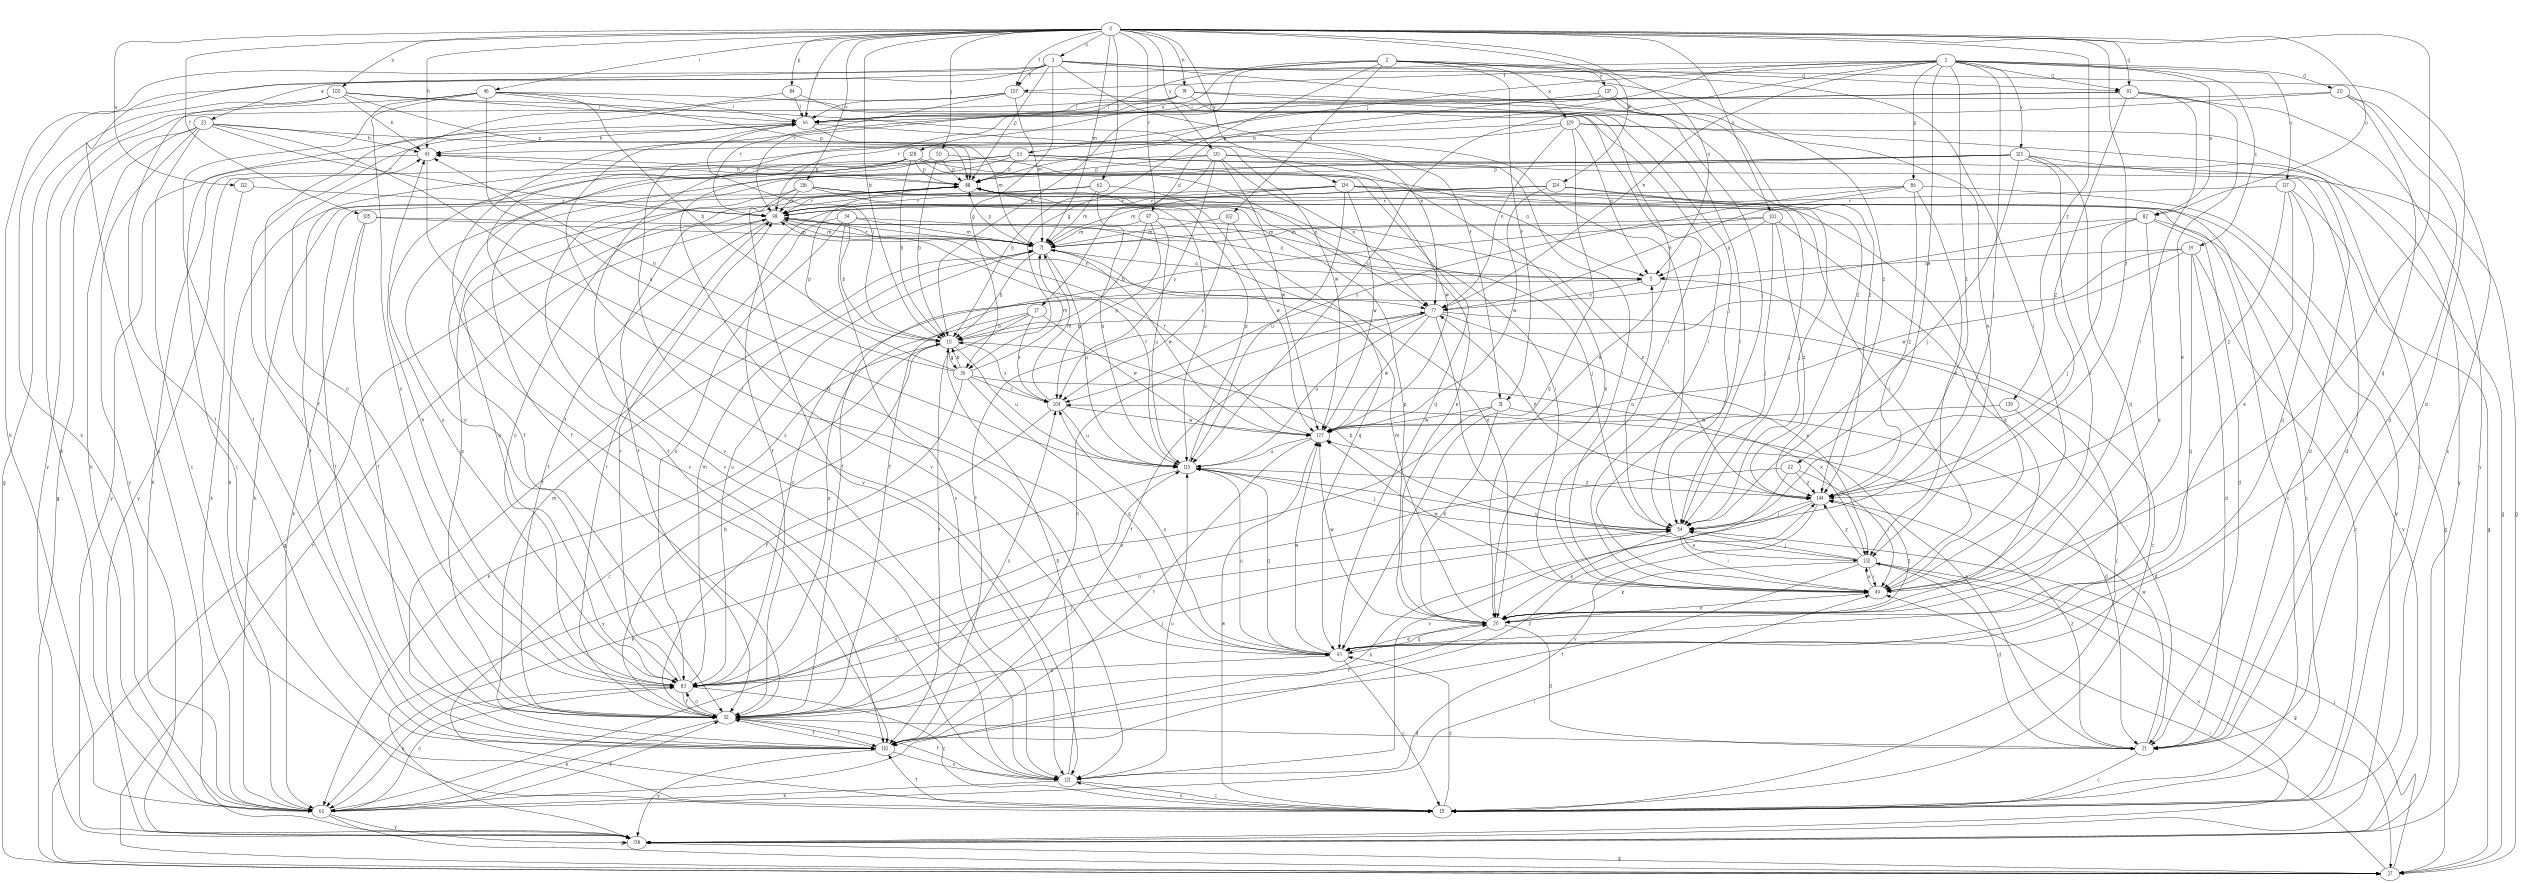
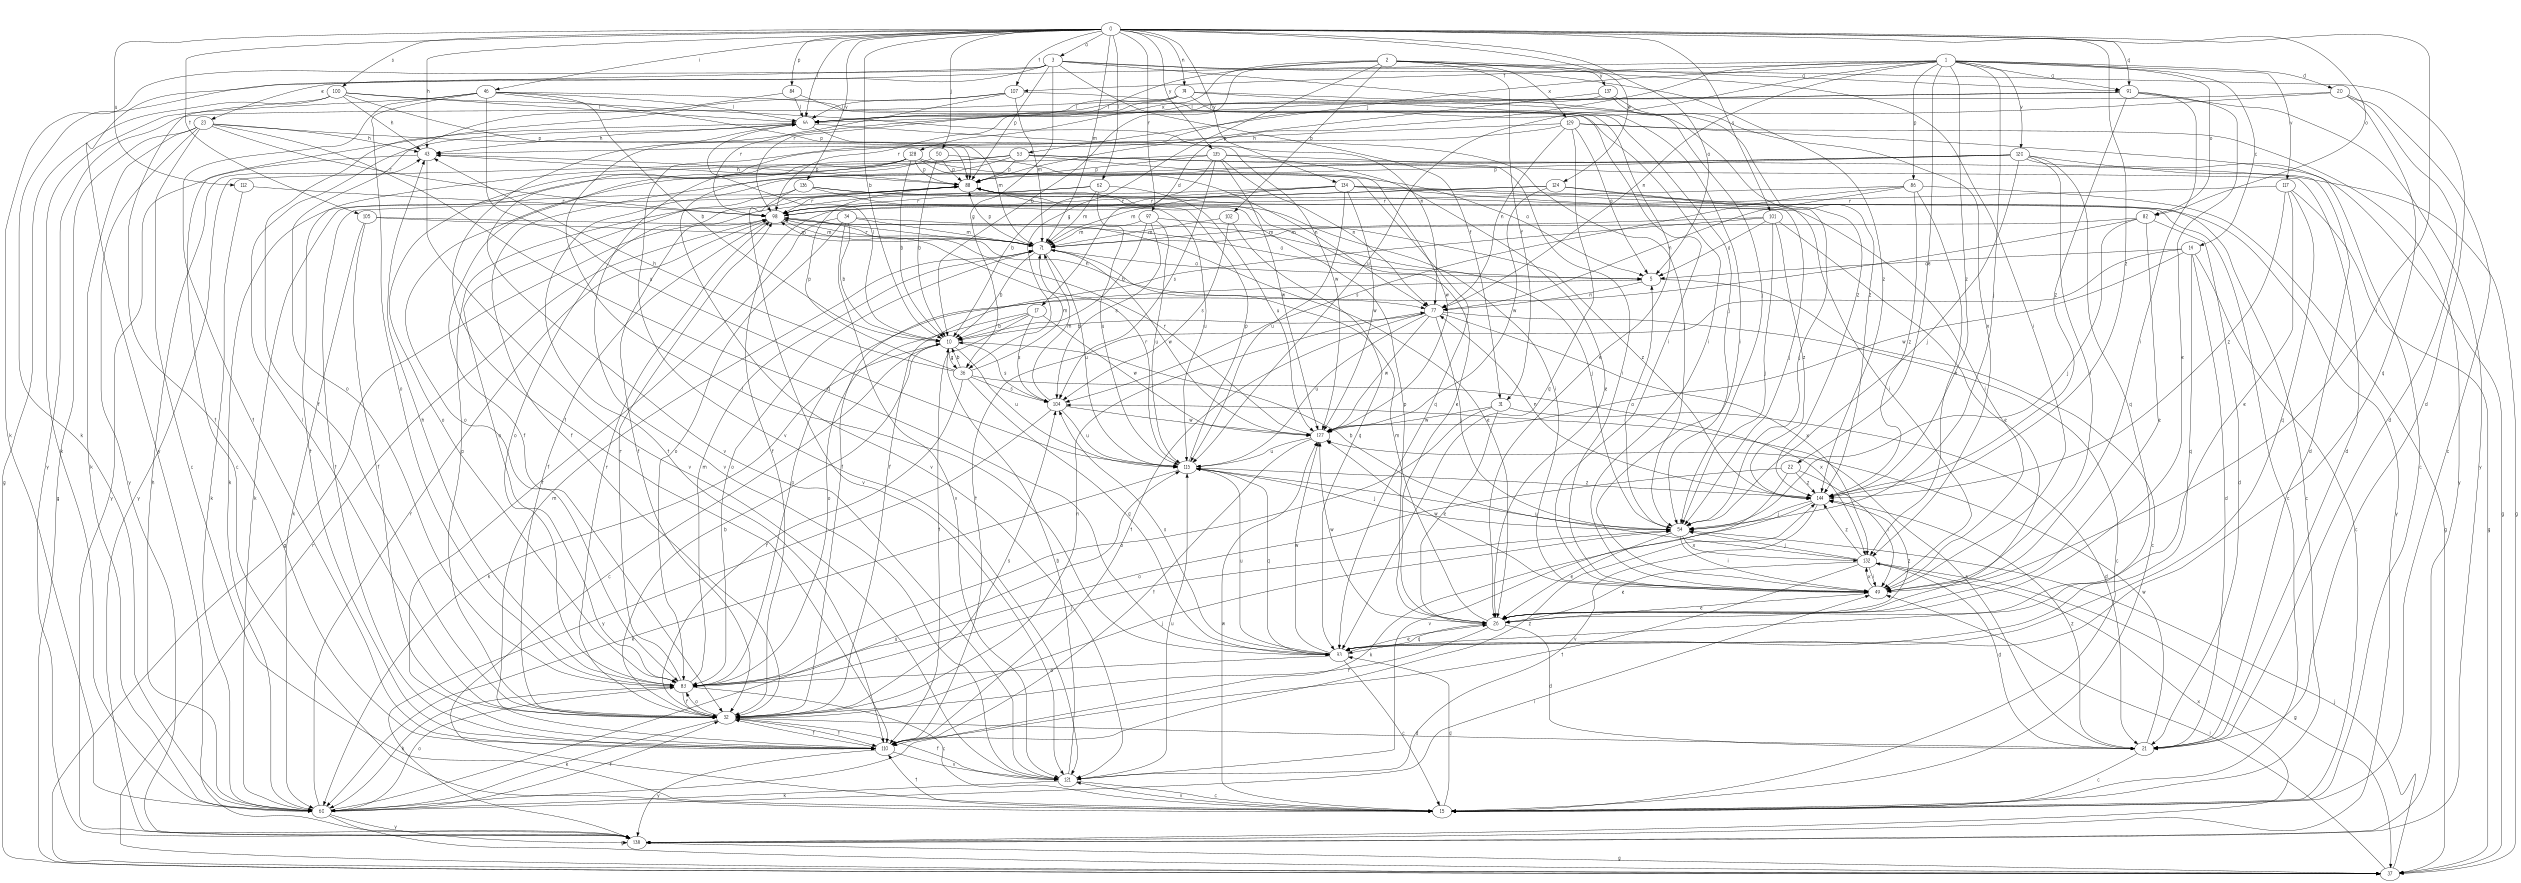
edge "3" -> "107": removed, label "t"
edge "2" -> "102": label "s" -> "b"
edge "136" -> "98": now "60" -> "98"
edge "62" -> "127": label "w" -> "u"
node "139": removed
edge "82" -> "138": removed, label "y"
